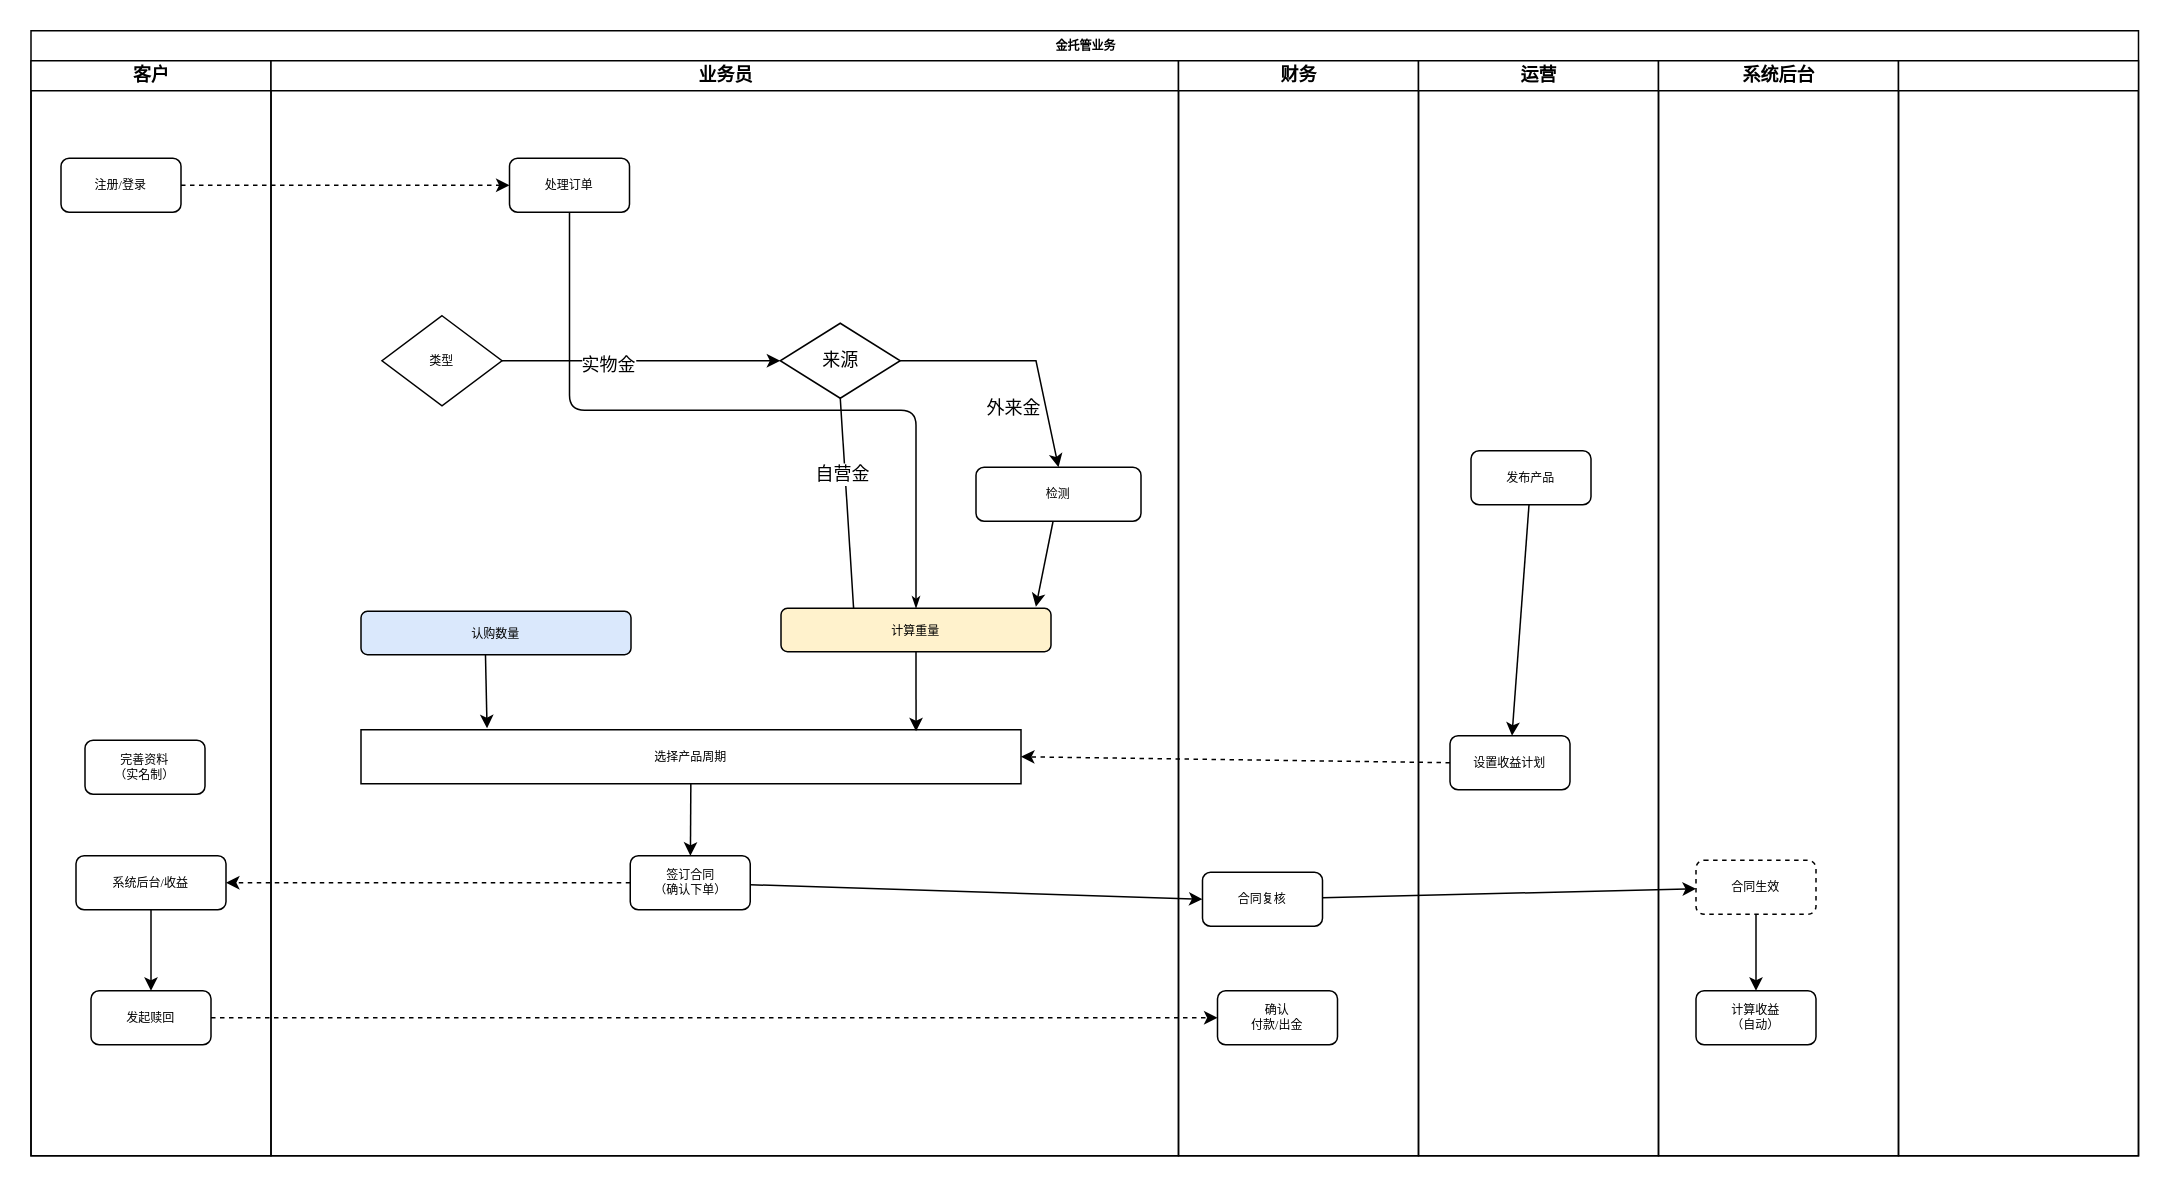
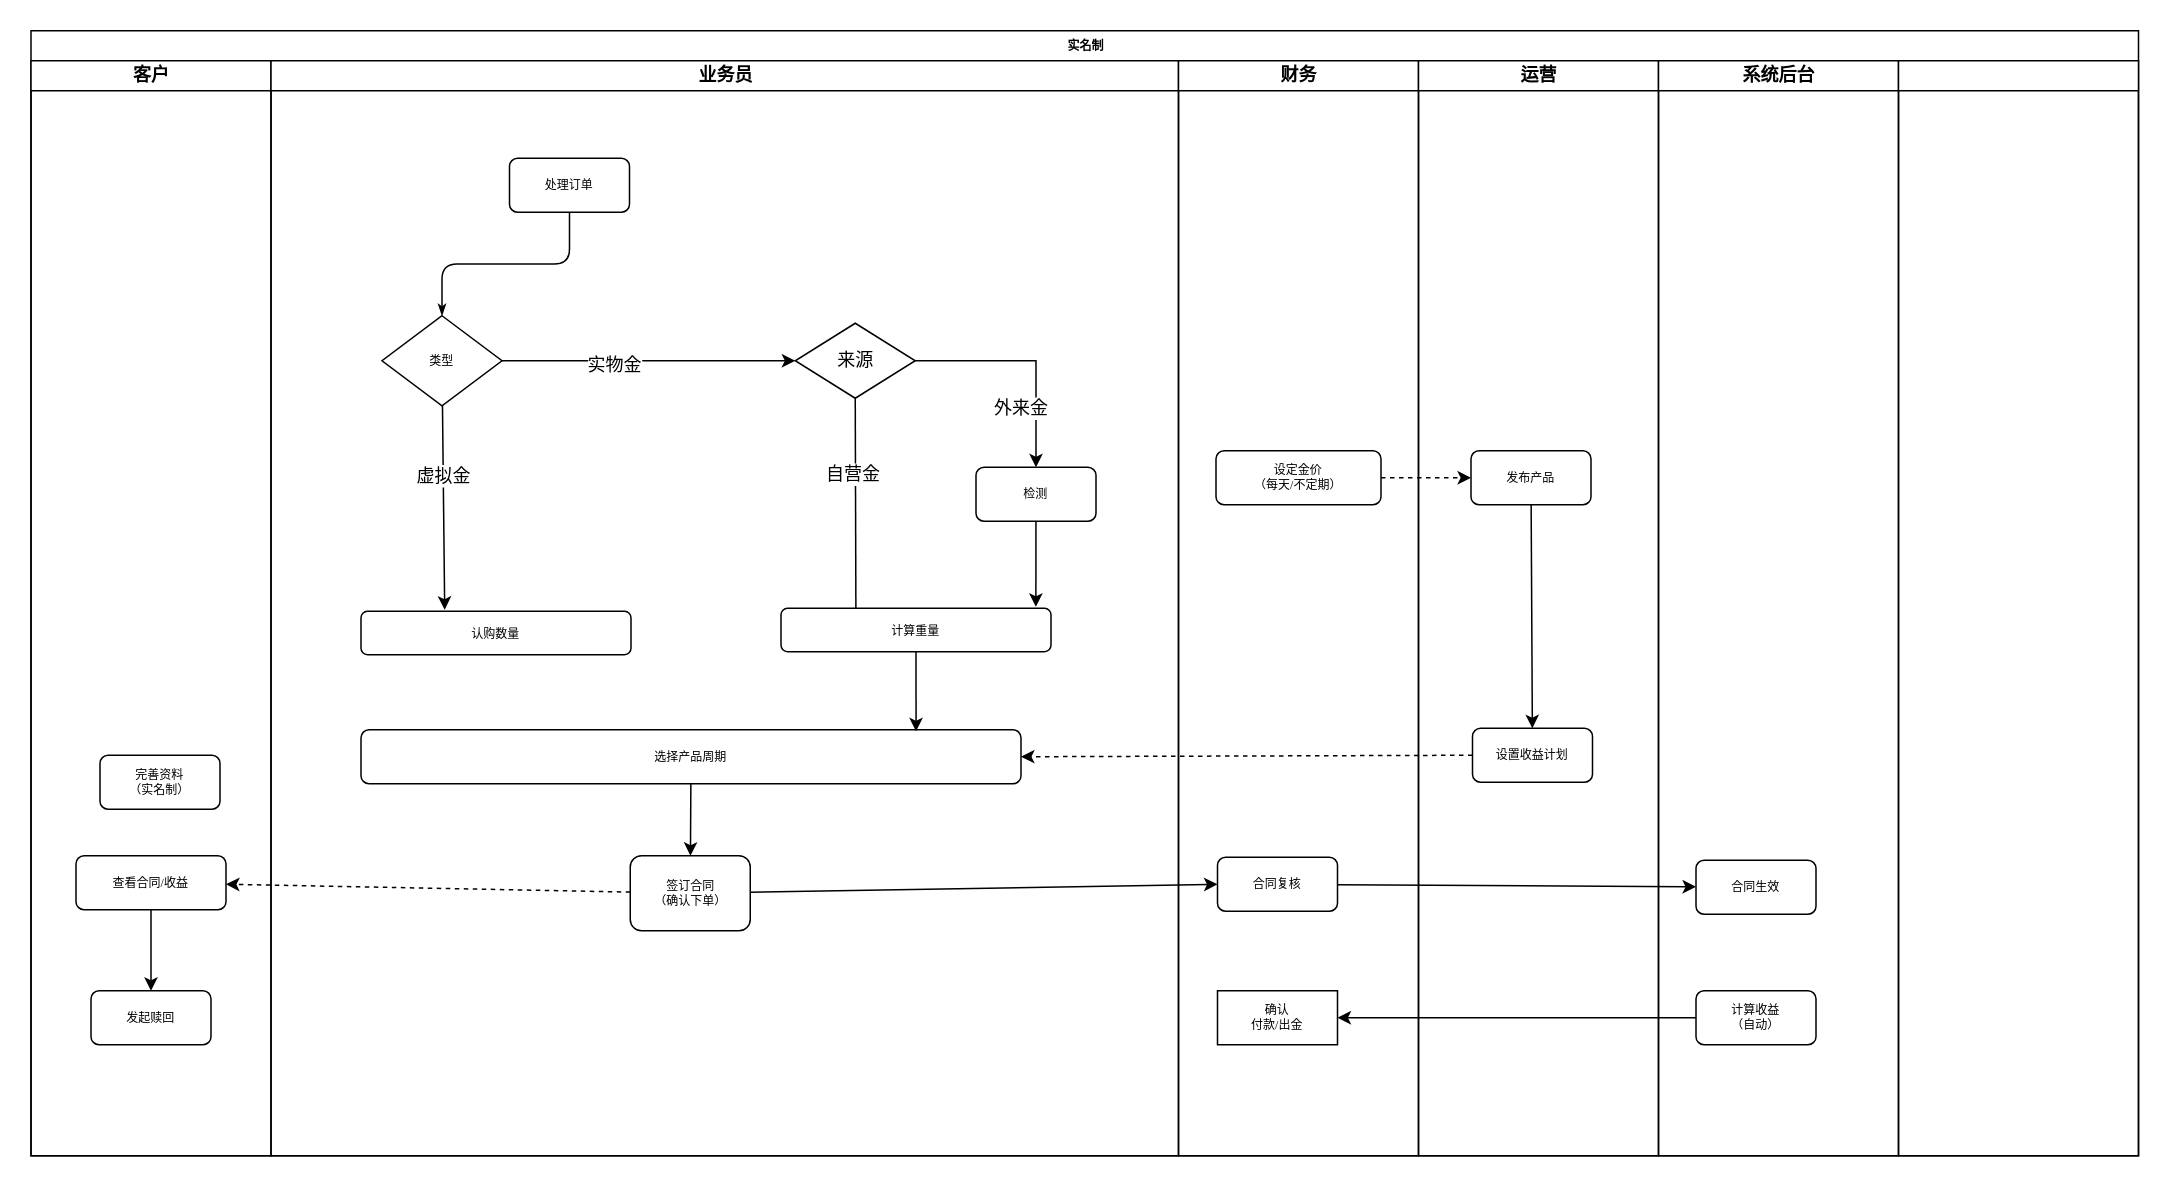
node "金托管业务": label "金托管业务" -> "实名制"
node "注册/登录": removed
edge "注册/登录" -> "处理订单": removed
node "来源": moved (840, 361) -> (855, 361)
edge "处理订单" -> "计算重量": now "处理订单" -> "类型"
node "设定金价 （每天/不定期）": added
edge "设定金价 （每天/不定期）" -> "发布产品": added
node "检测": size 165x54 -> 120x54
edge "类型" -> "认购数量": added, label "虚拟金"
node "计算重量": fillcolor #fff2cc -> #ffffff
node "认购数量": fillcolor #dae8fc -> #ffffff
edge "认购数量" -> "选择产品周期": removed
node "选择产品周期": shape rectangle -> rounded rectangle
node "设置收益计划": moved (1510, 763) -> (1532, 755)
node "完善资料 （实名制）": moved (145, 767) -> (160, 782)
node "系统后台/收益": label "系统后台/收益" -> "查看合同/收益"
node "签订合同 （确认下单）": size 120x54 -> 120x75
node "合同生效": style dashed -> solid
node "合同复核": moved (1262, 899) -> (1277, 884)
edge "合同生效" -> "计算收益 （自动）": removed
edge "发起赎回" -> "确认 付款/出金": removed
node "确认 付款/出金": shape rounded rectangle -> rectangle
edge "计算收益 （自动）" -> "确认 付款/出金": added
